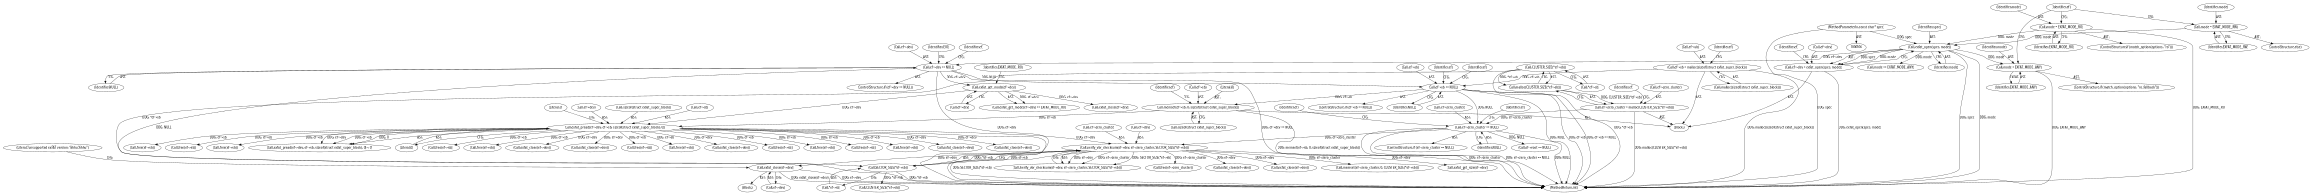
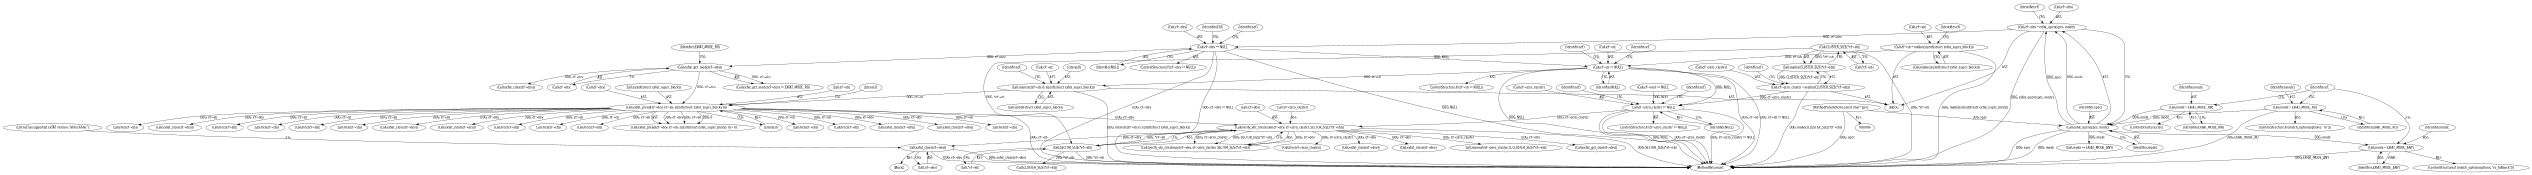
edge "(Call,exfat_open(spec, mode))" -> "(Call,ef->dev == NULL)": now "(Call,ef->dev = exfat_open(spec, mode))" -> "(Call,ef->dev == NULL)"
edge "(Call,ef->zero_cluster == NULL)" -> "(Call,ef->root == NULL)": reversed
